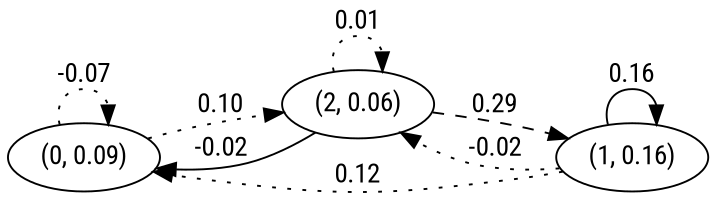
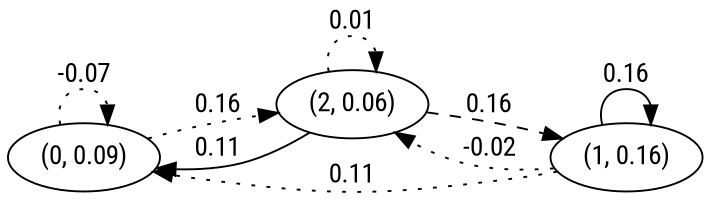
edge "(0, 0.09)" -> "(2, 0.06)": label "0.10" -> "0.16"
edge "(2, 0.06)" -> "(1, 0.16)": label "0.29" -> "0.16"
edge "(2, 0.06)" -> "(0, 0.09)": label "-0.02" -> "0.11"
edge "(1, 0.16)" -> "(0, 0.09)": label "0.12" -> "0.11"
